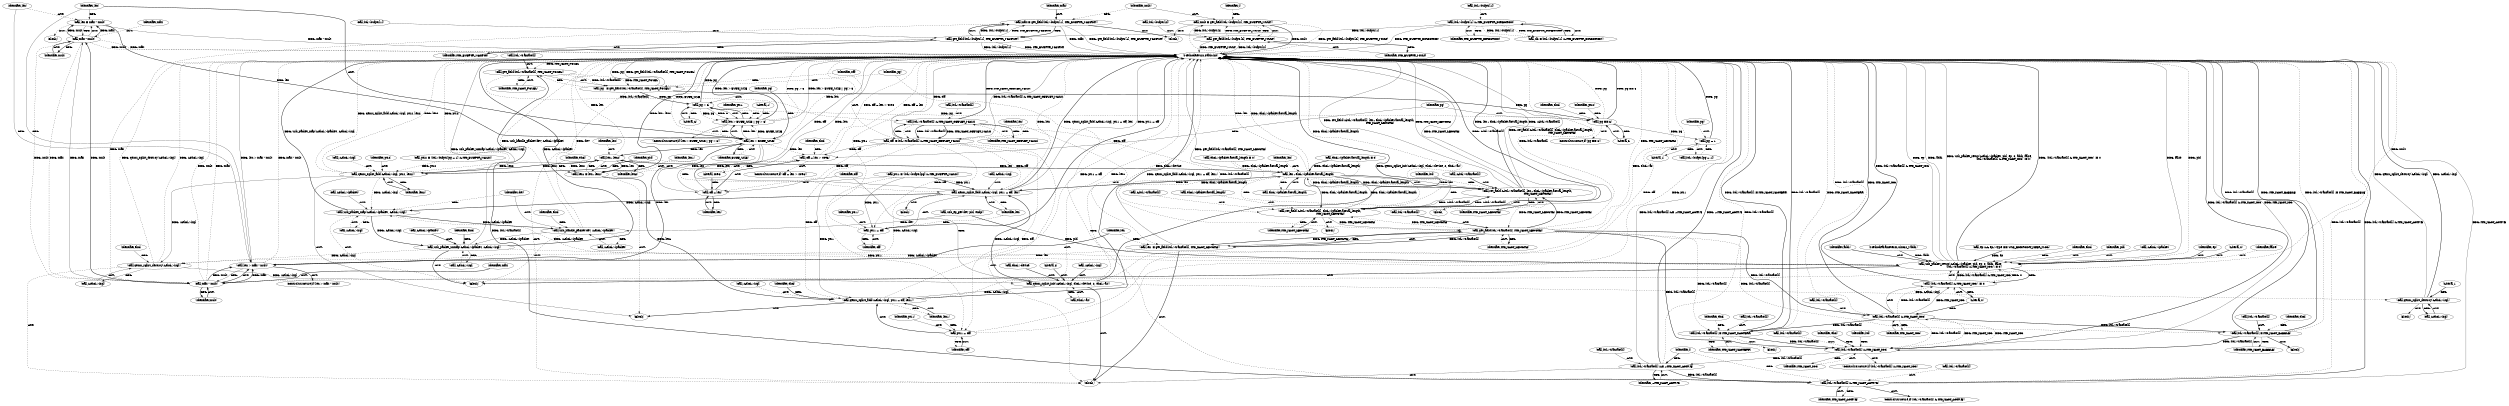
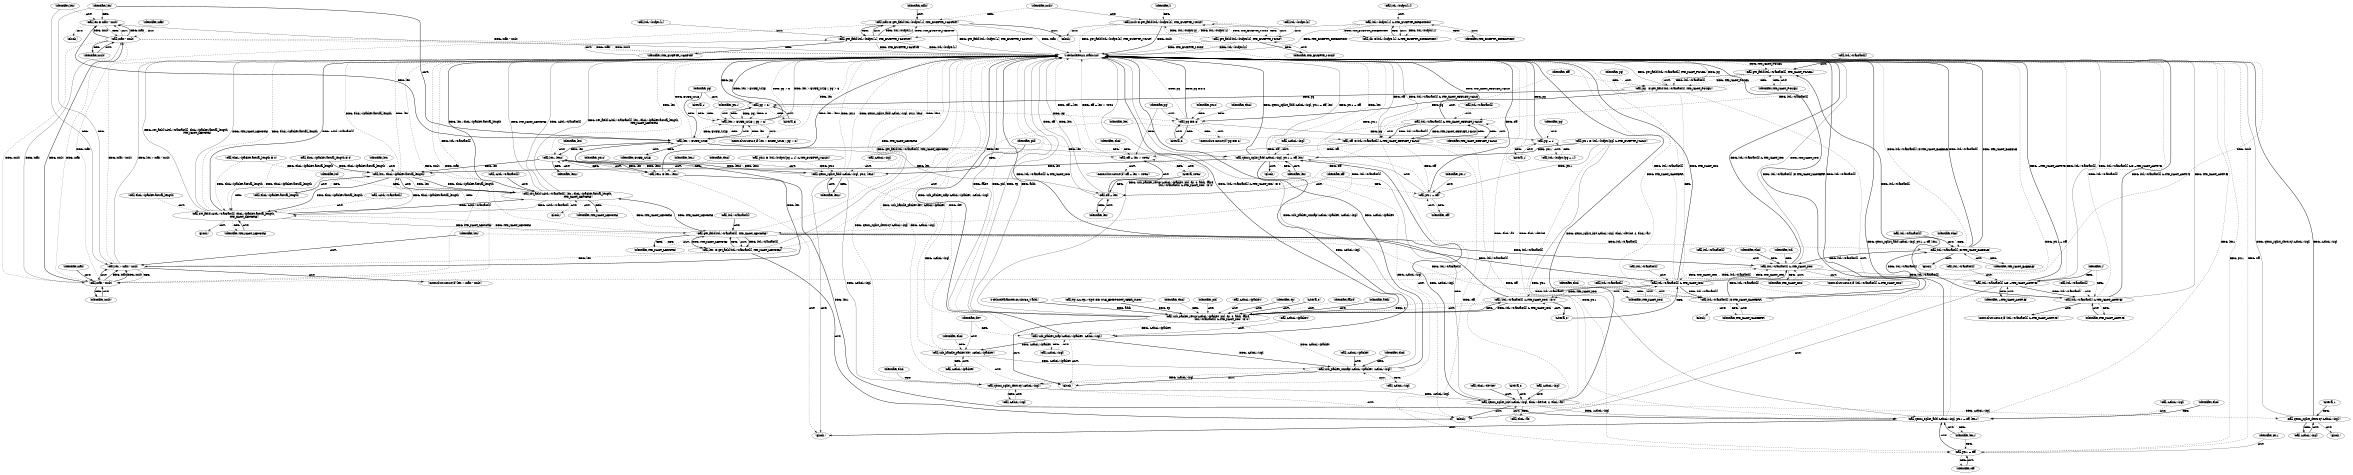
edge "(Call,len - ehci->ipacket.actual_length)" -> "(Call,qemu_sglist_add(&ehci->isgl, ptr1 + off, len))": reversed
node "(Call,usb_ep_get(dev, pid, endp))": removed
